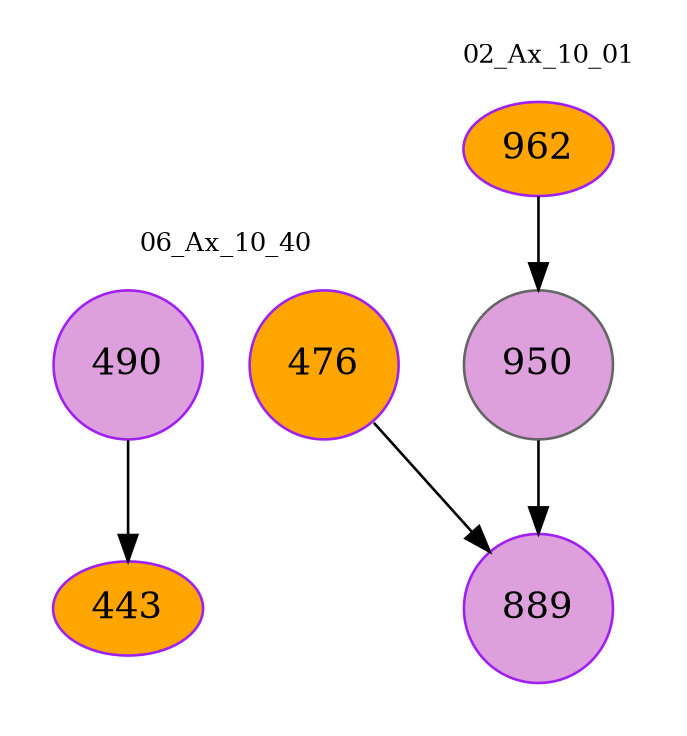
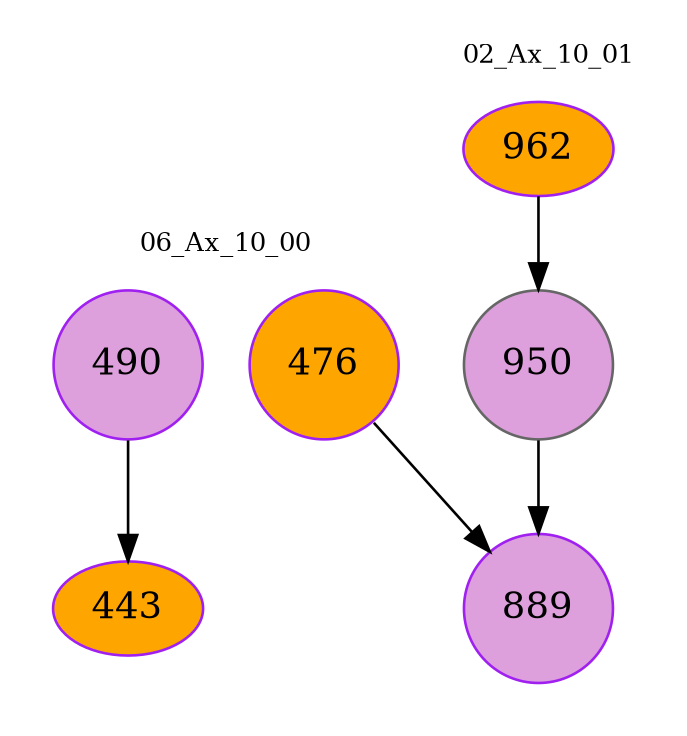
cluster "06_Ax_10_40": label "06_Ax_10_40" -> "06_Ax_10_00"
